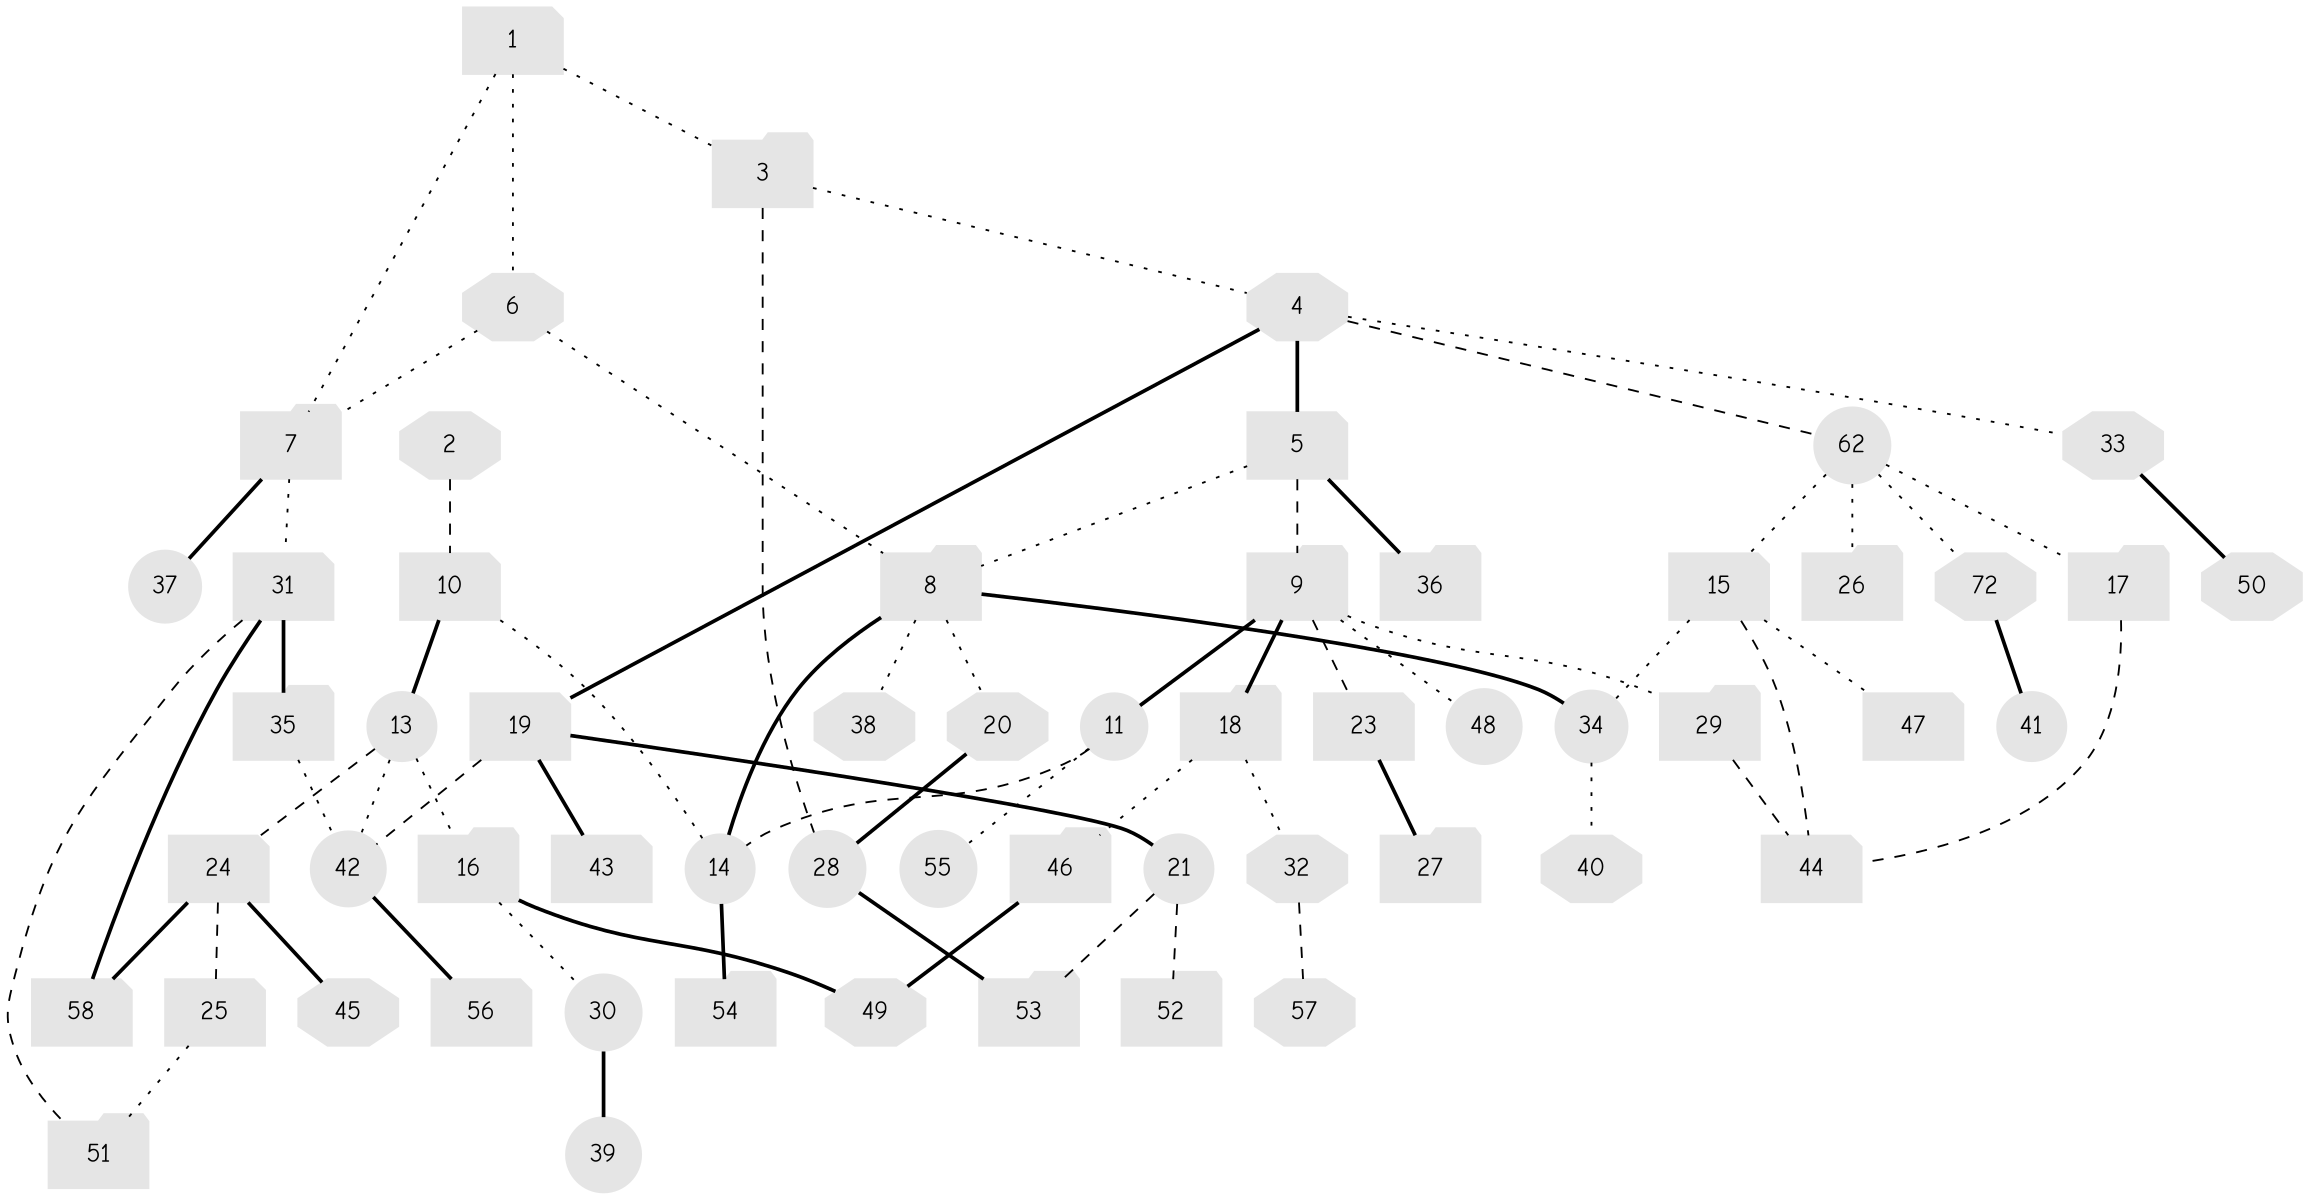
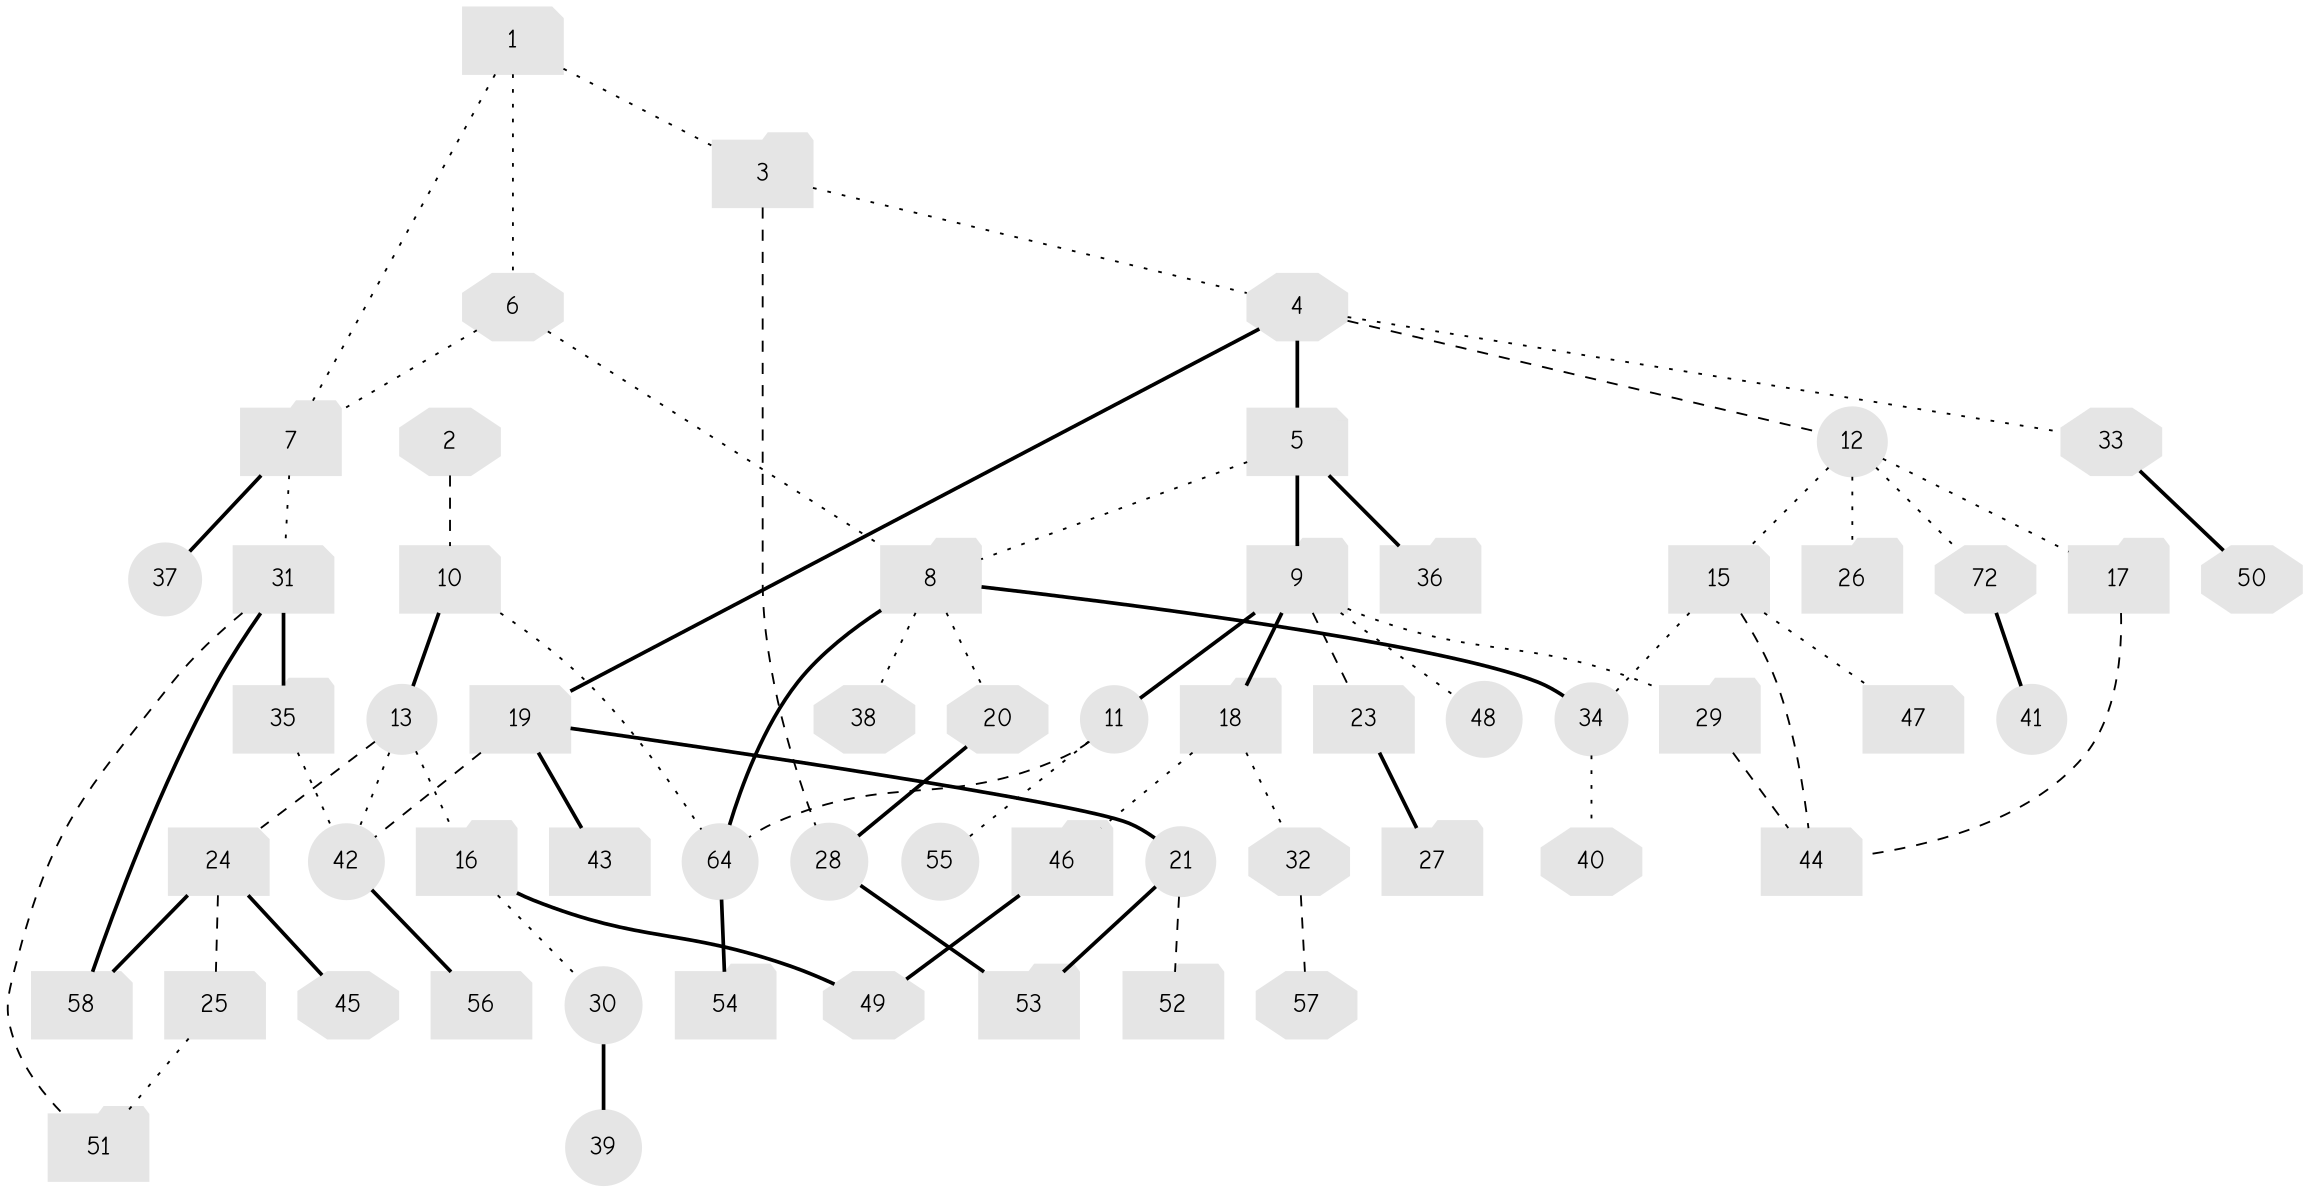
node "62": label "62" -> "12"
edge "5" -- "9": style dashed -> bold
node "14": label "14" -> "64"
edge "21" -- "53": style dashed -> bold
